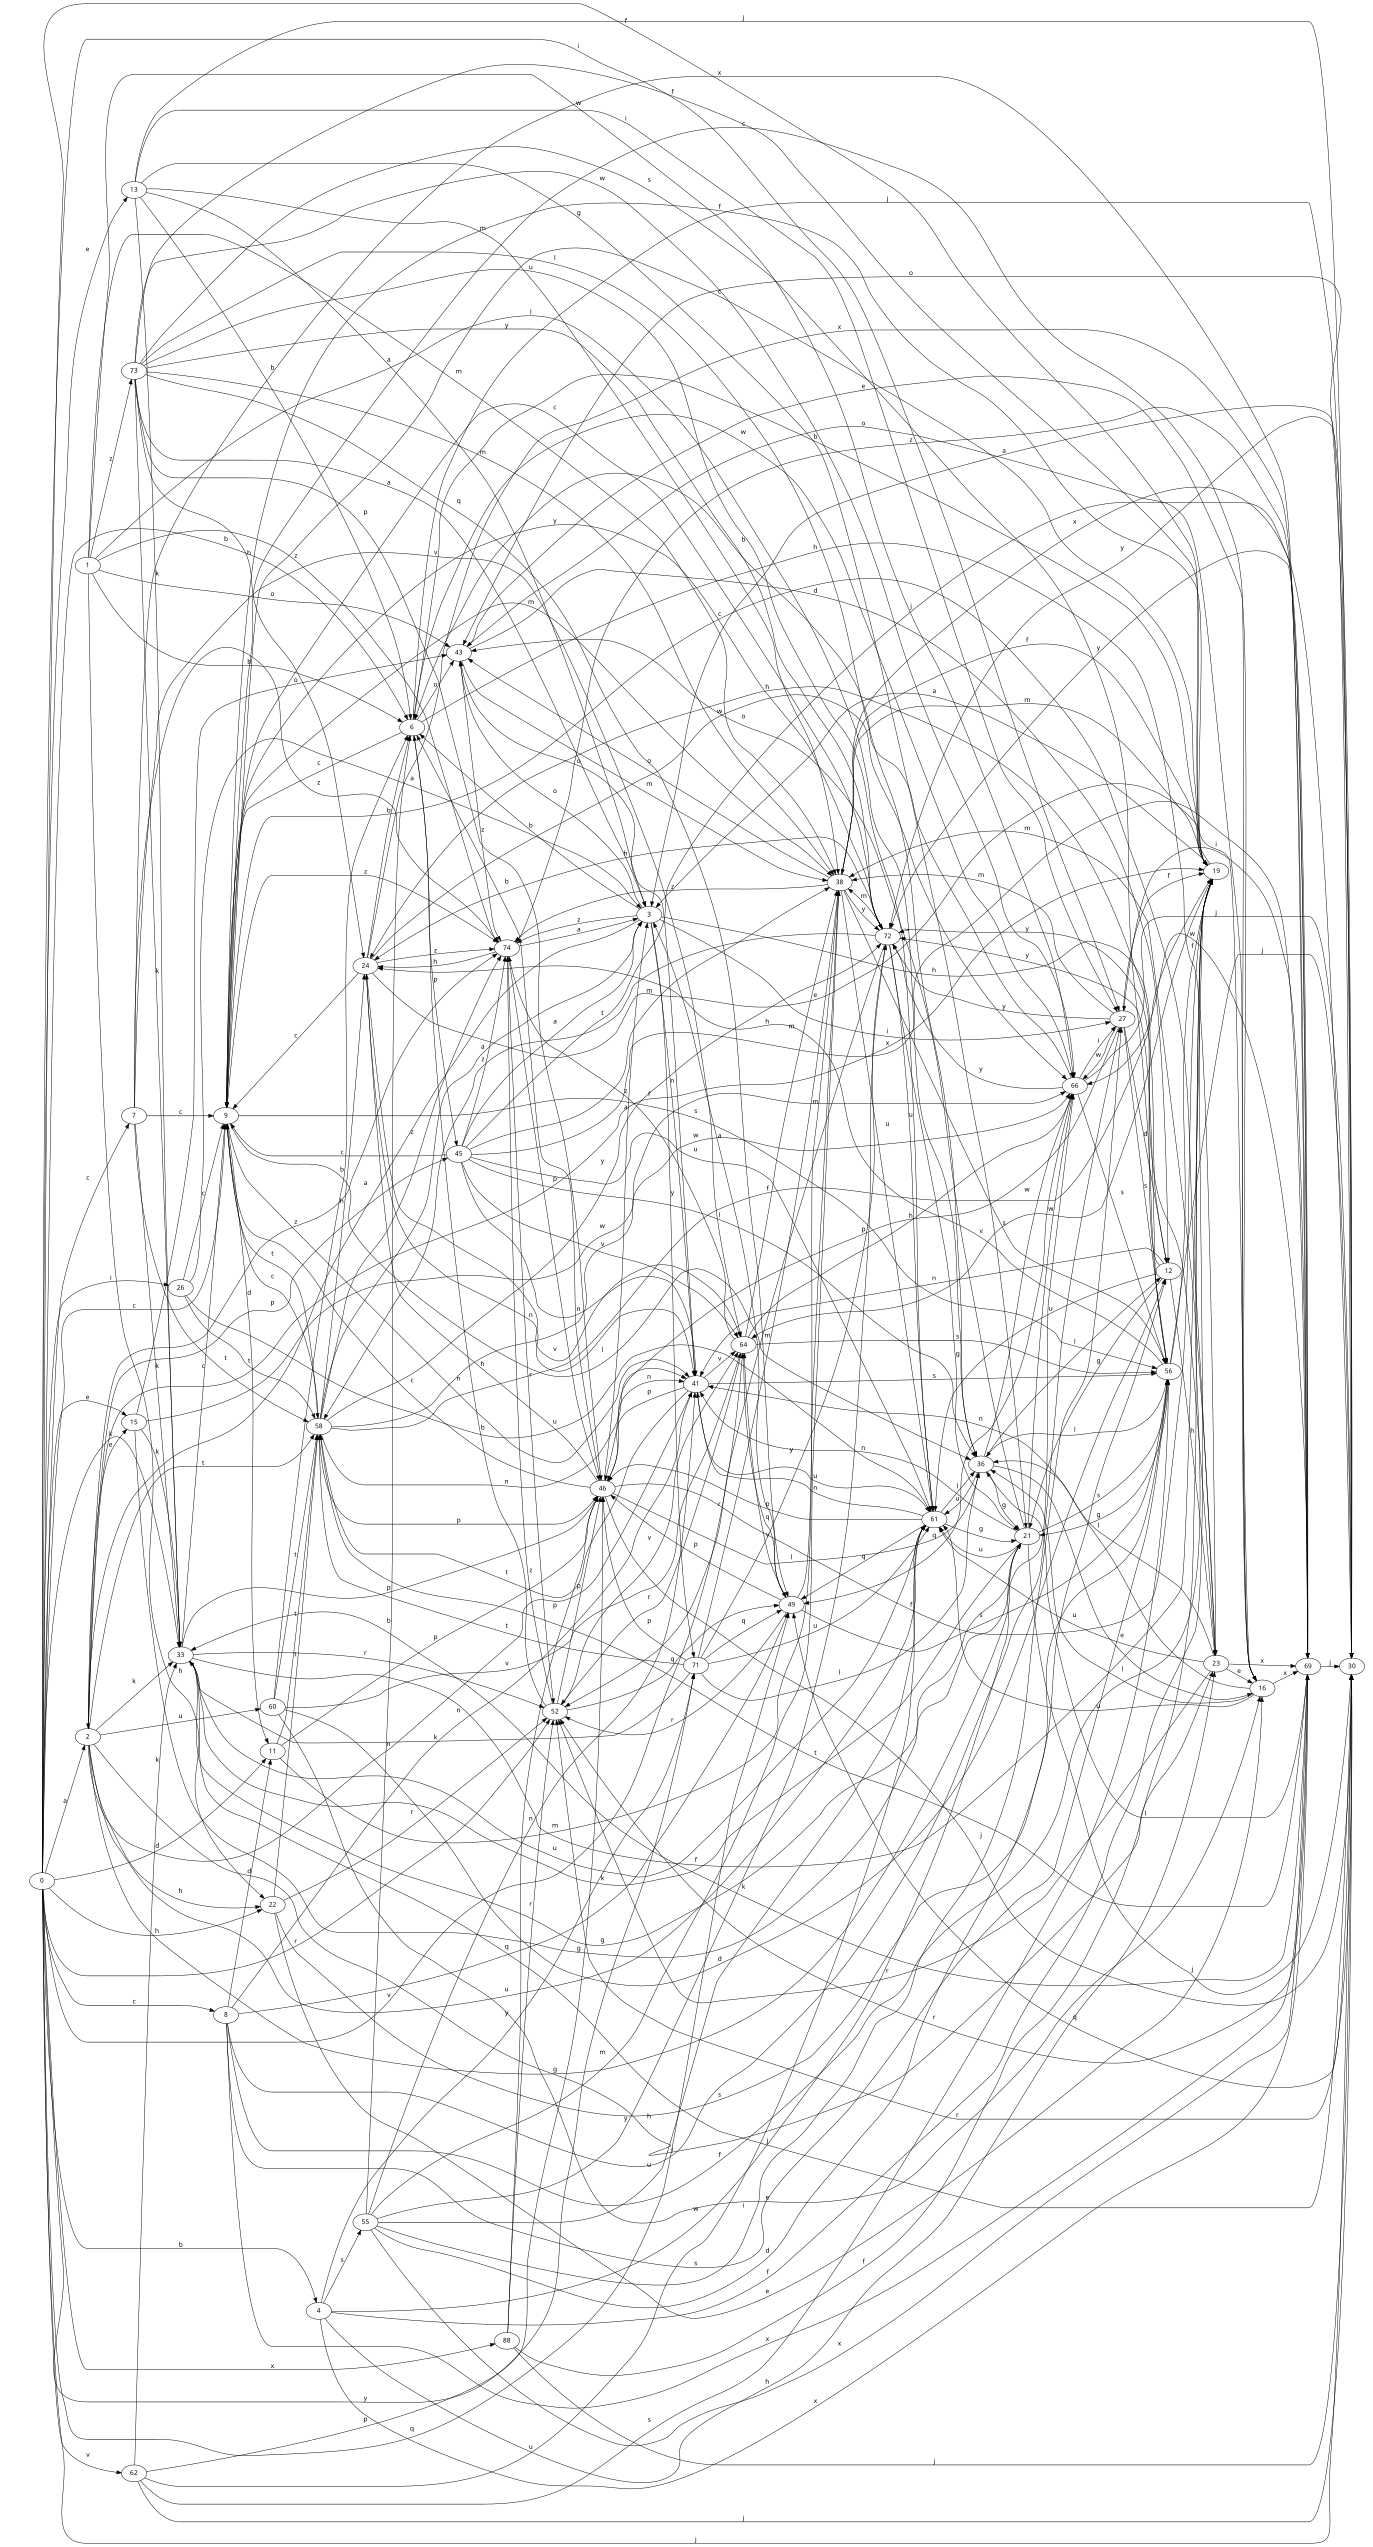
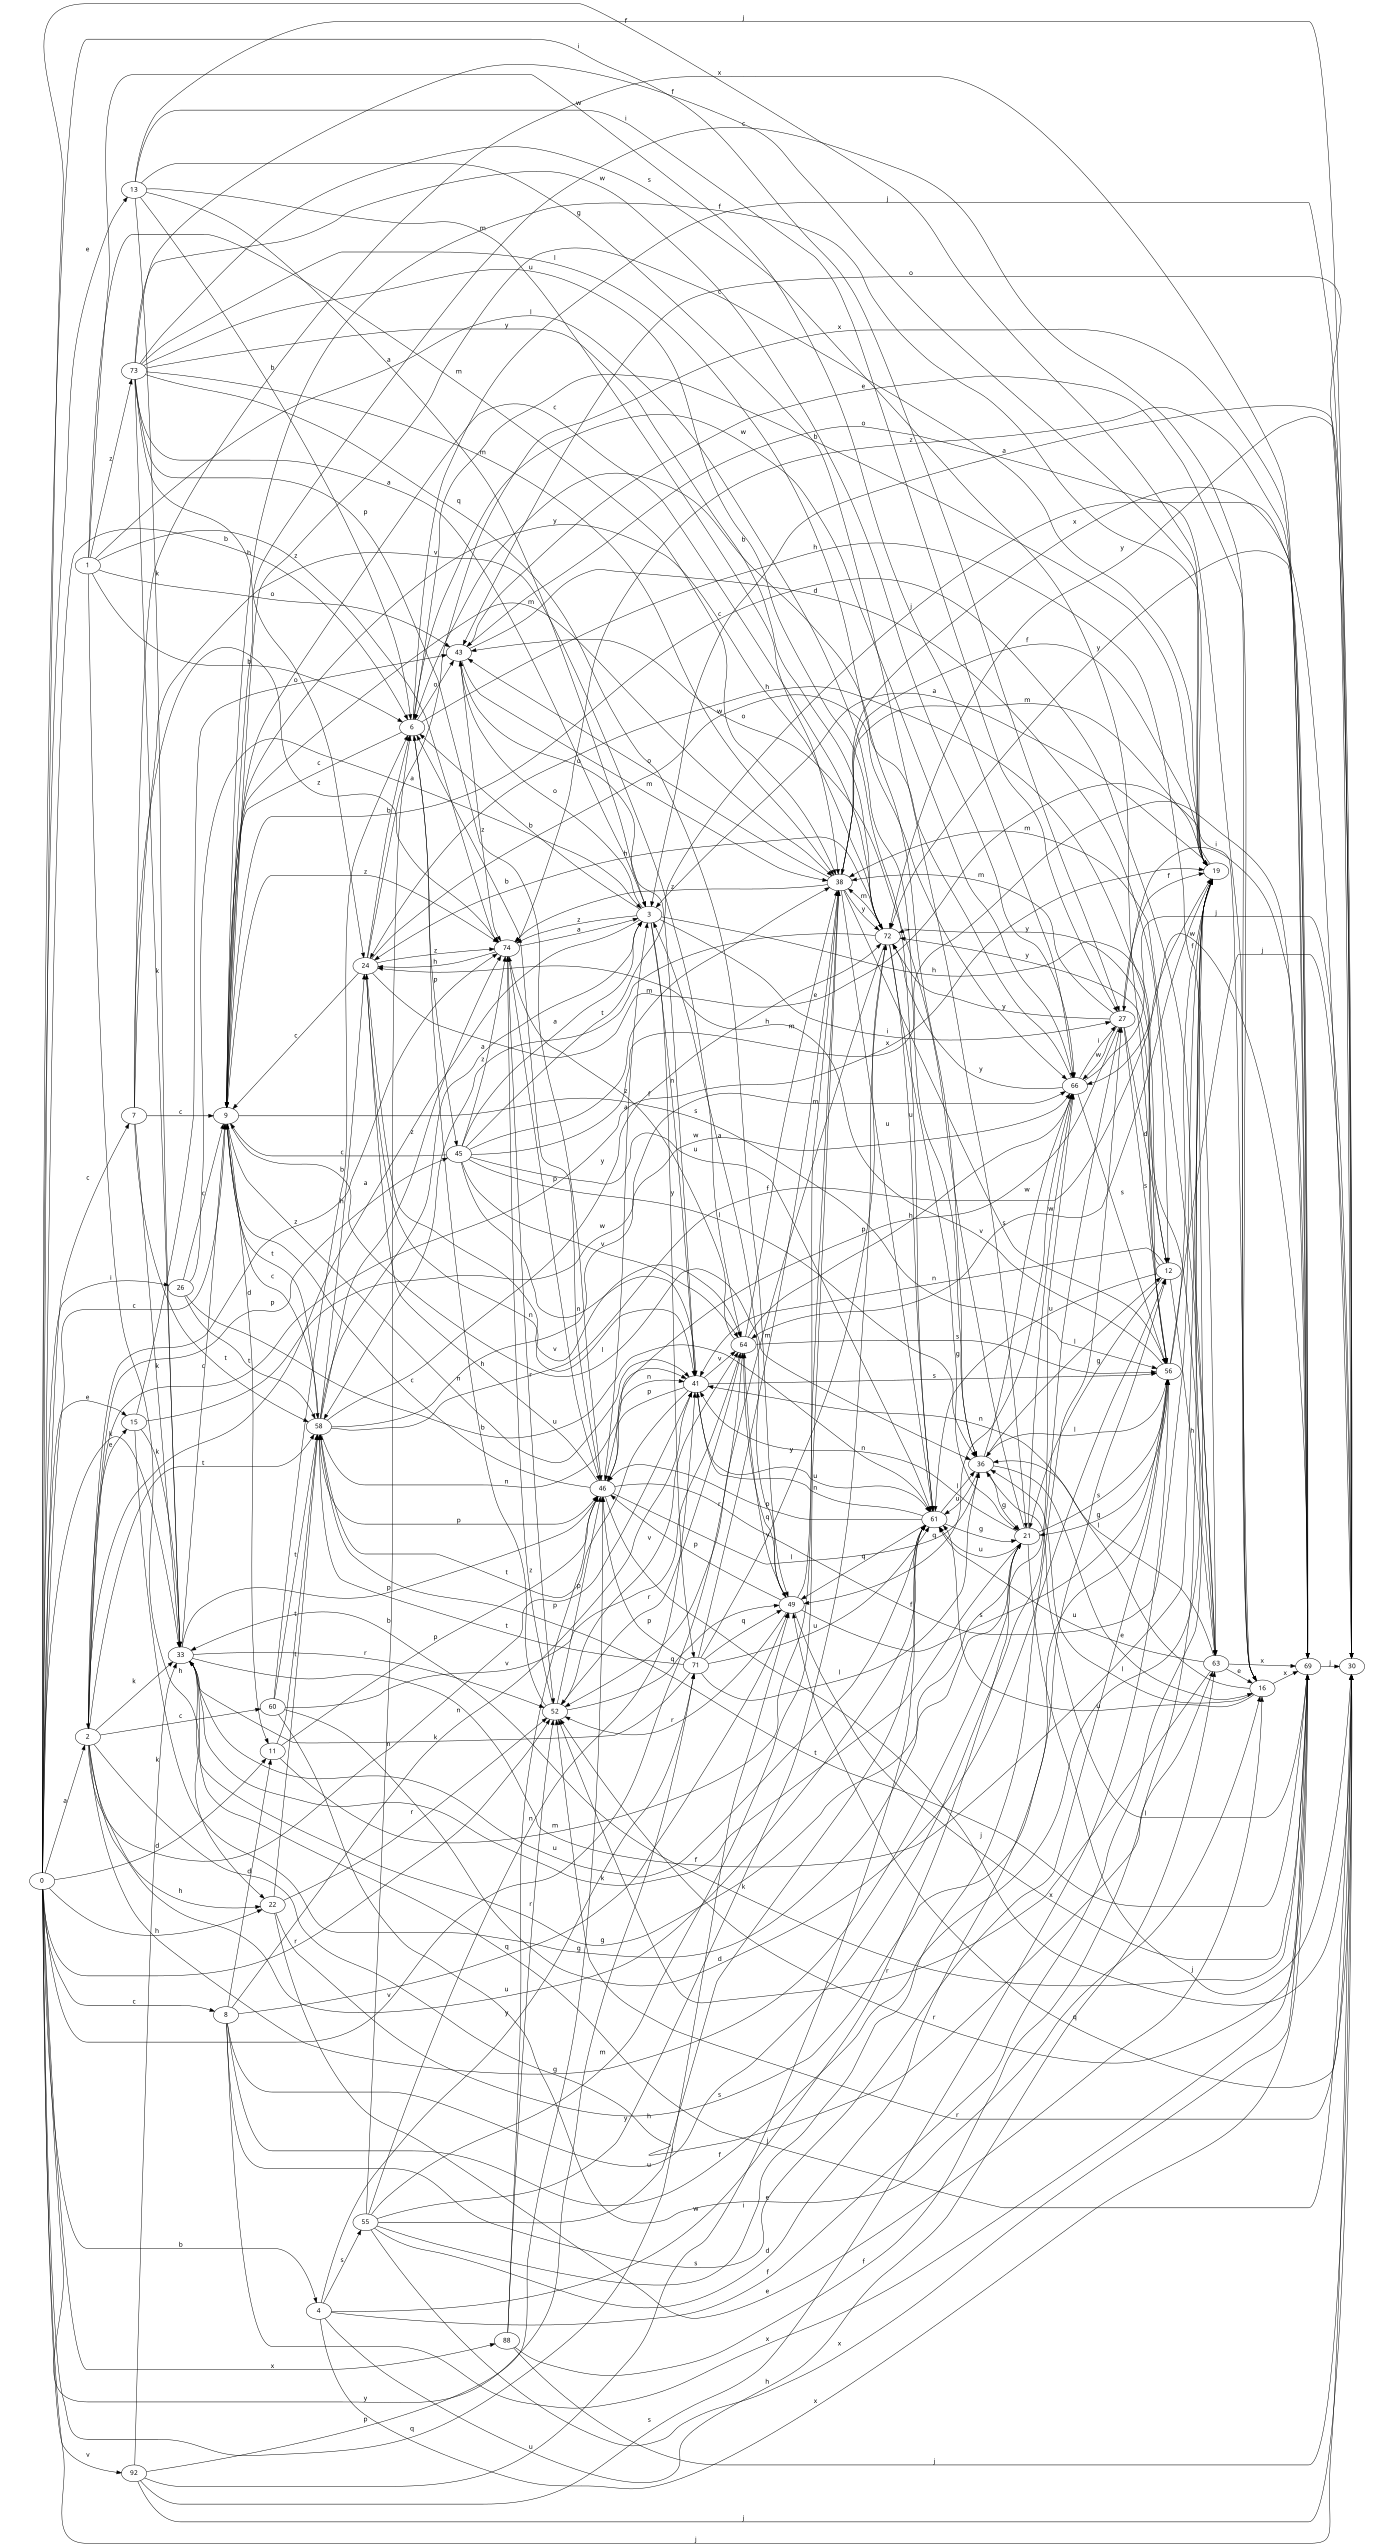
node "23": label "23" -> "63"
edge "2" -> "60": label "u" -> "c"
edge "49" -> "69": added, label "x"
node "62": label "62" -> "92"
